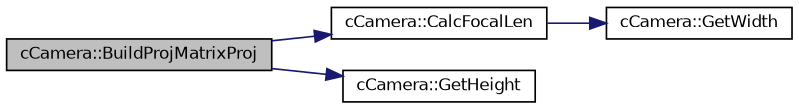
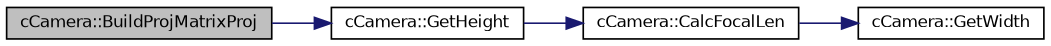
edge "cCamera::BuildProjMatrixProj" -> "cCamera::CalcFocalLen": now "cCamera::GetHeight" -> "cCamera::CalcFocalLen"
